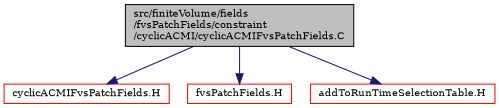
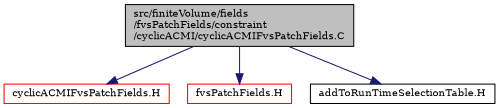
node "addToRunTimeSelectionTable.H": color red -> black
